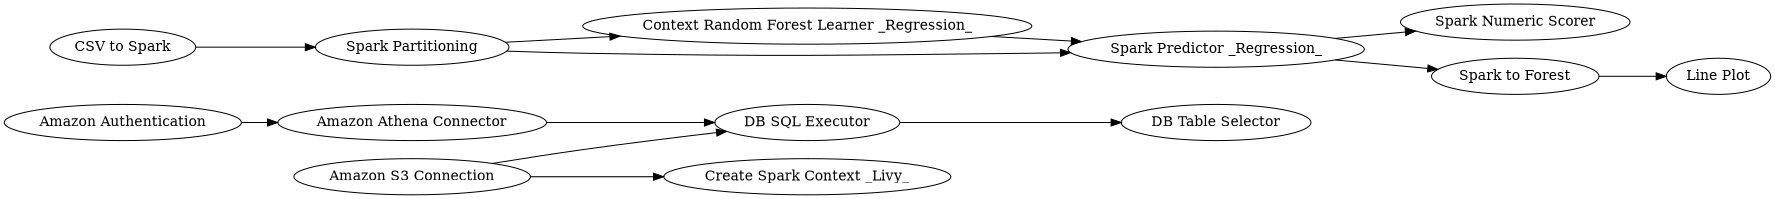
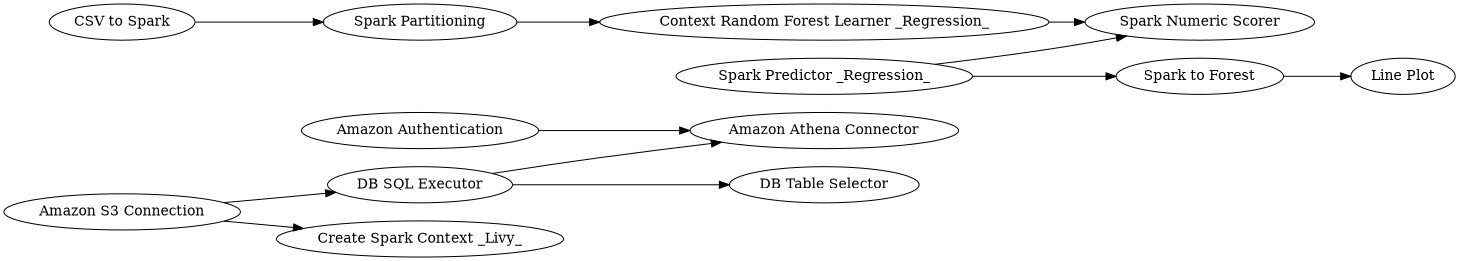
edge "Context Random Forest Learner _Regression_" -> "Spark Predictor _Regression_": now "Context Random Forest Learner _Regression_" -> "Spark Numeric Scorer"
edge "Spark Partitioning" -> "Spark Predictor _Regression_": removed
edge "Amazon Athena Connector" -> "DB SQL Executor": reversed
